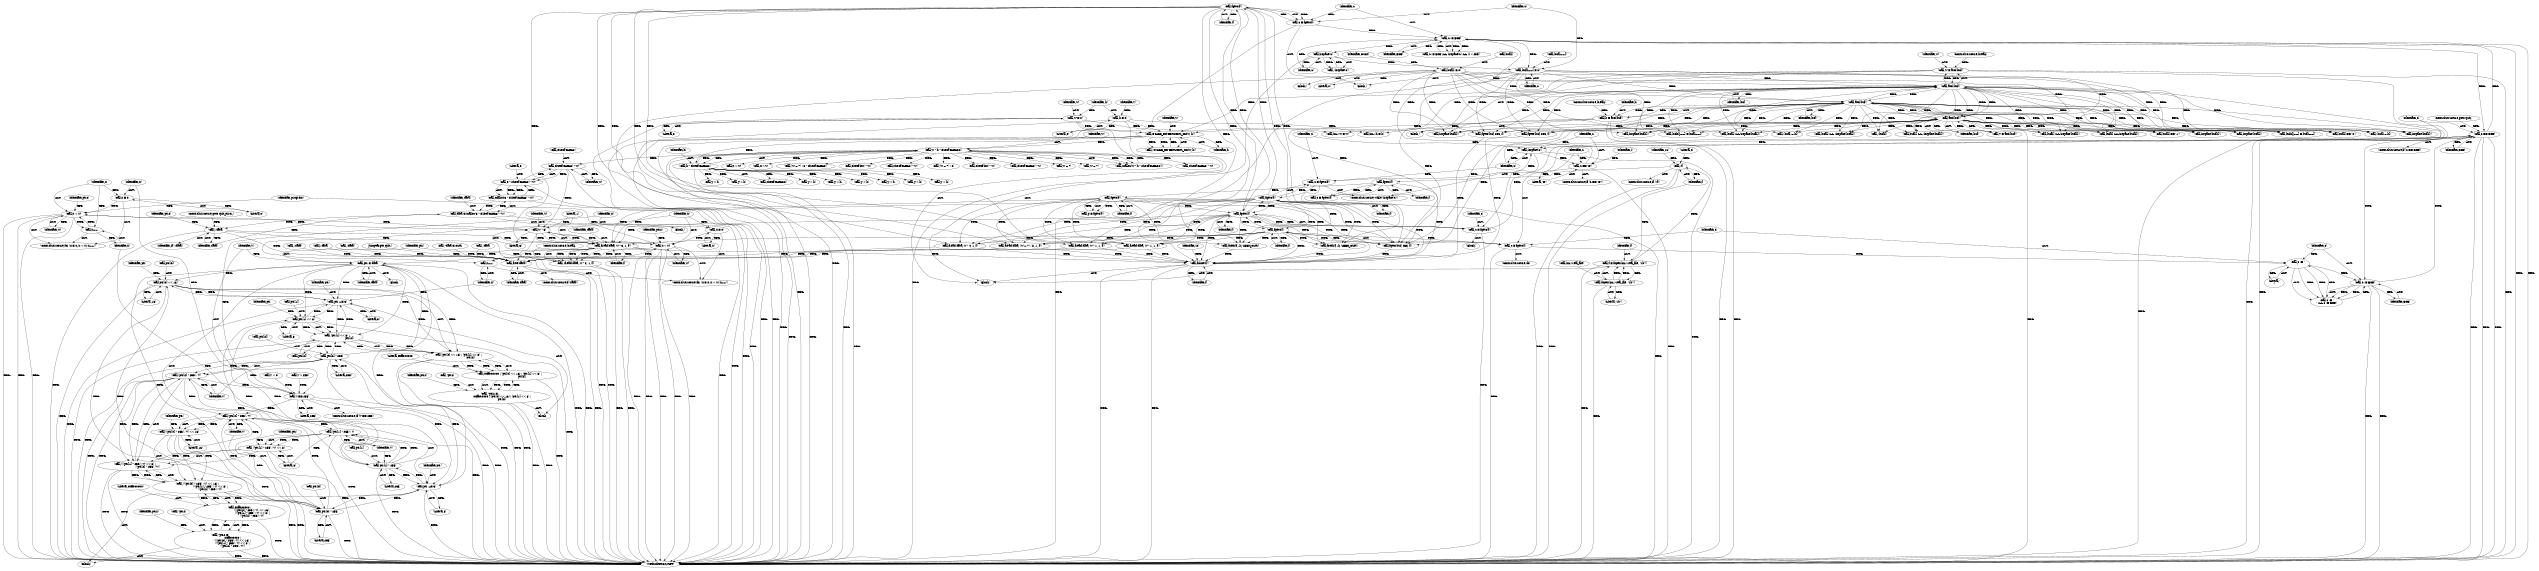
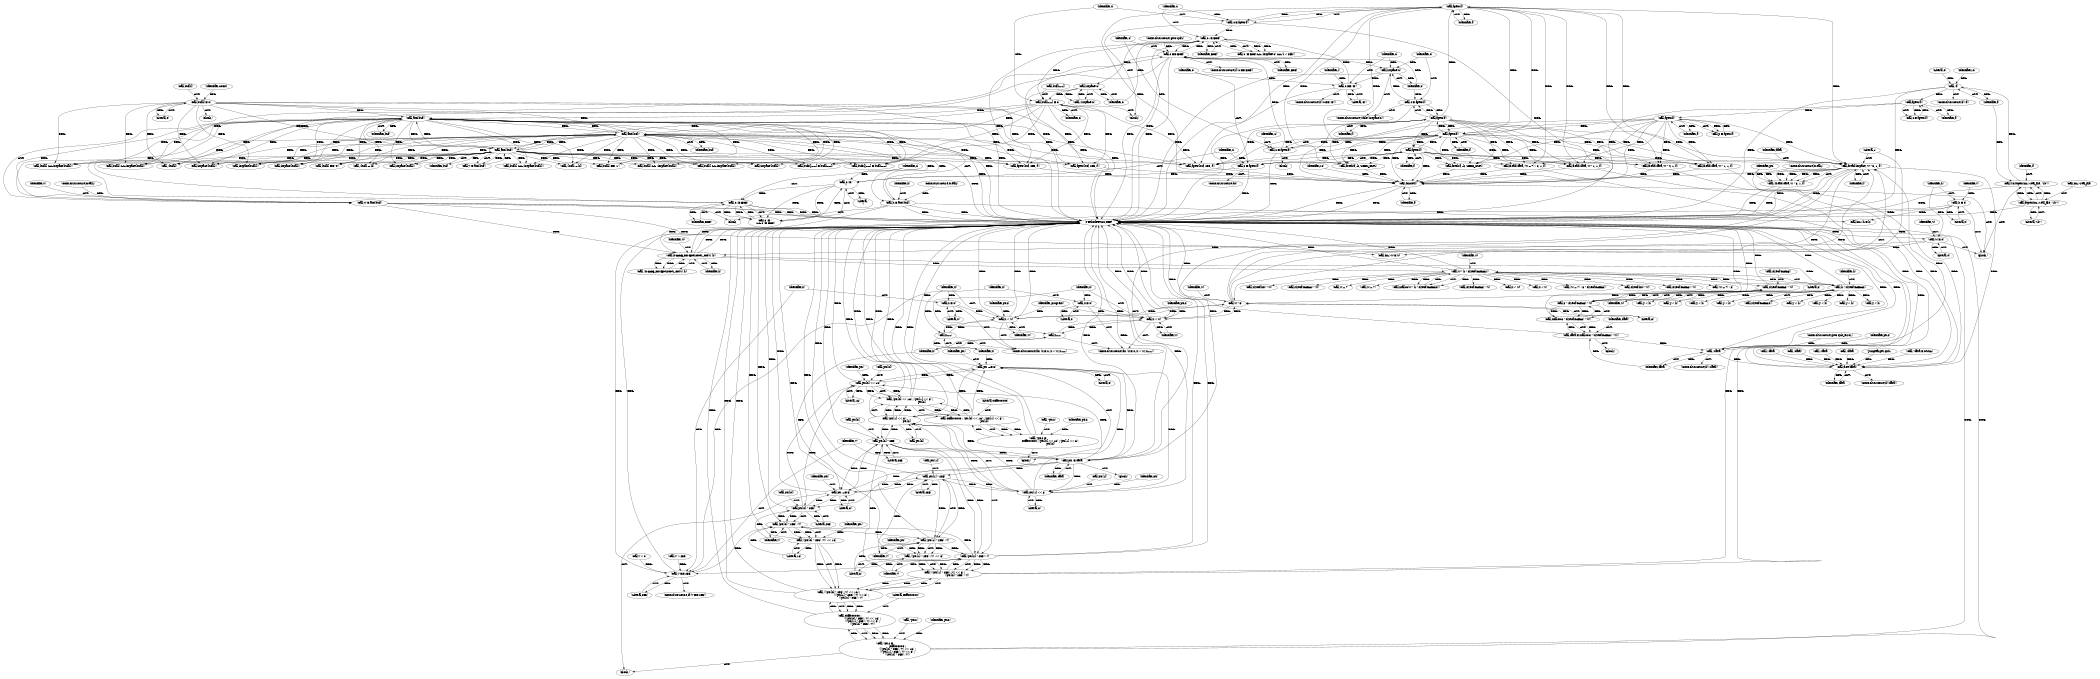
edge "(Call,buf[i] = 0)" -> "(Call,!buf[i])": added, label "DDG:"
edge "(Call,w = 0)" -> "(MethodReturn,RET)": reversed
node "(Identifier,if (!data))": label "(Identifier,if (!data))" -> "(ControlStructure,if (!data))"
node "(Call,*data = CUR)": label "(Call,*data = CUR)" -> "(Call,*data = NULL)"
node "(Call,fread(data, w * 3, 1, f))": label "(Call,fread(data, w * 3, 1, f))" -> "(Call,fread(isspace, w * 3, 1, f))"
edge "(Call,ptr = data)" -> "(Call,ptr[1] * 255)": label "AST: " -> "DDG: "
